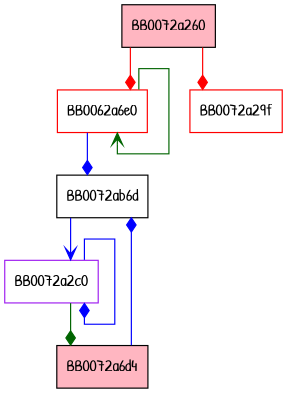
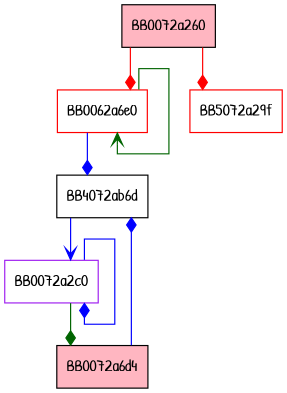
node "BB0072a29f": label "BB0072a29f" -> "BB5072a29f"
node "BB0072ab6d": label "BB0072ab6d" -> "BB4072ab6d"
